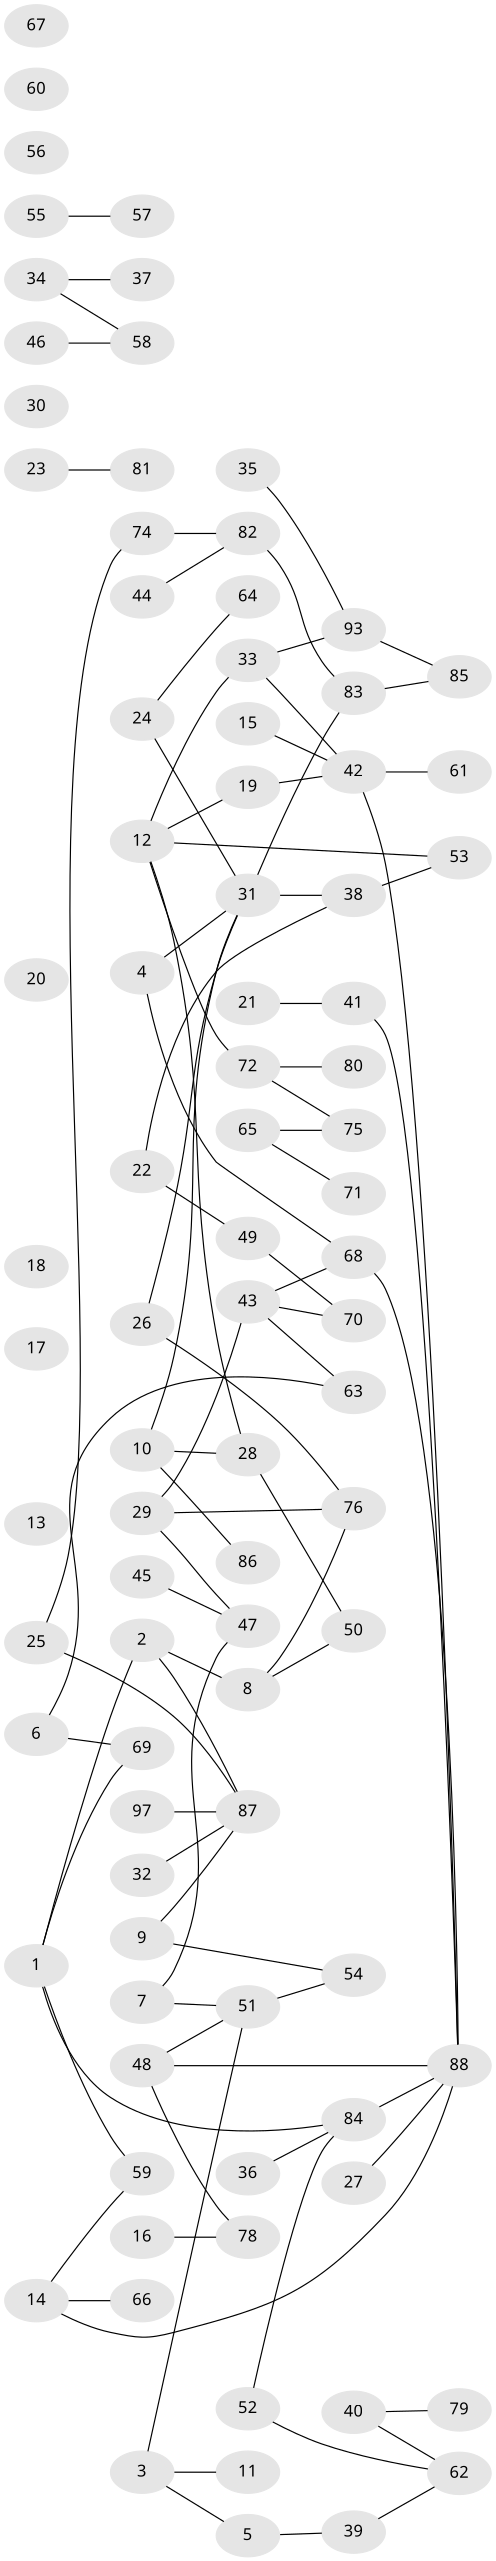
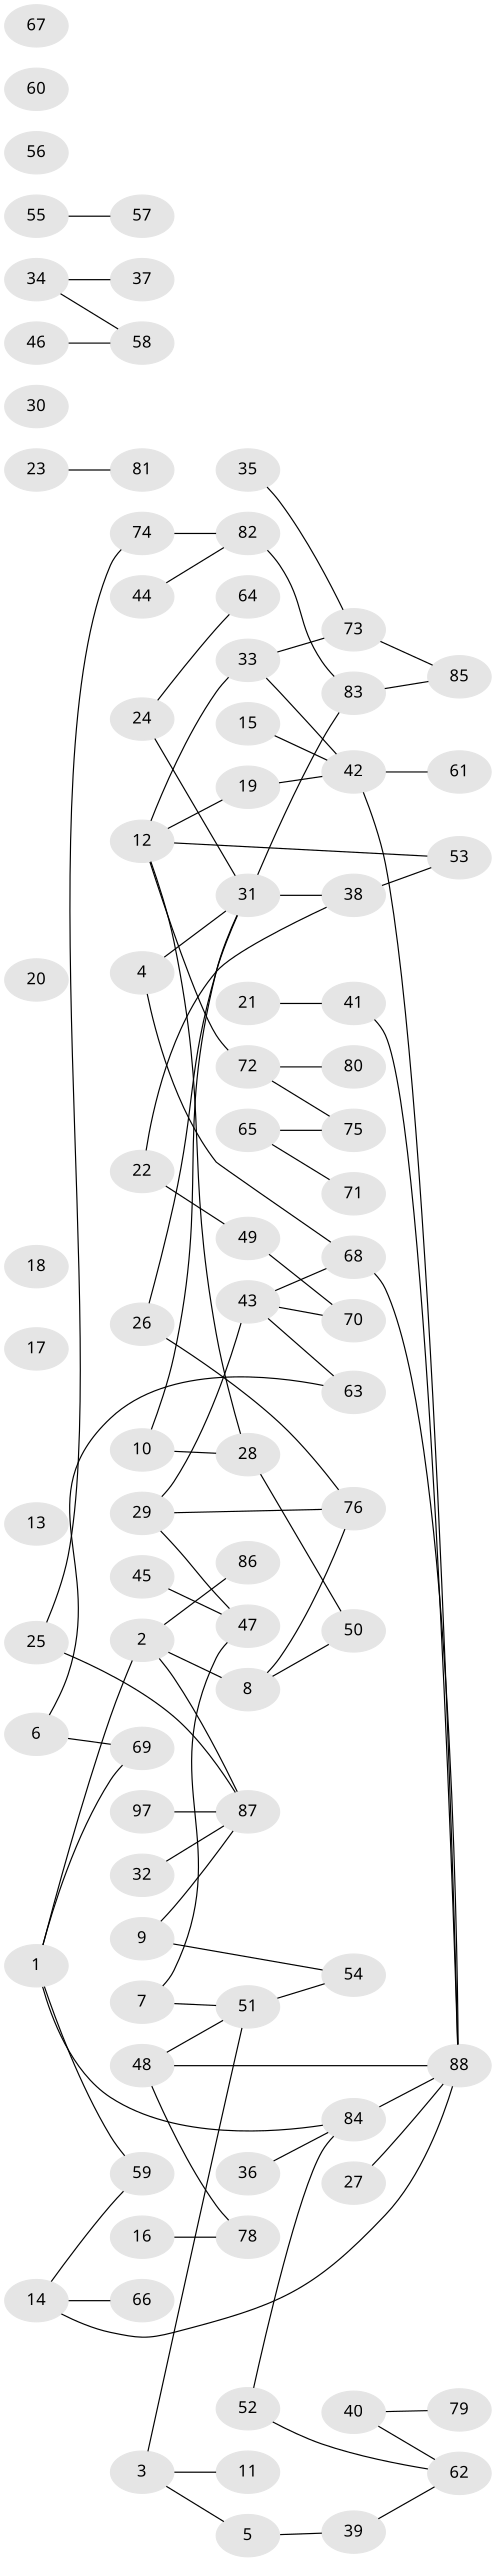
node "93": label "93" -> "73"
edge "10" -- "86": now "2" -- "86"
